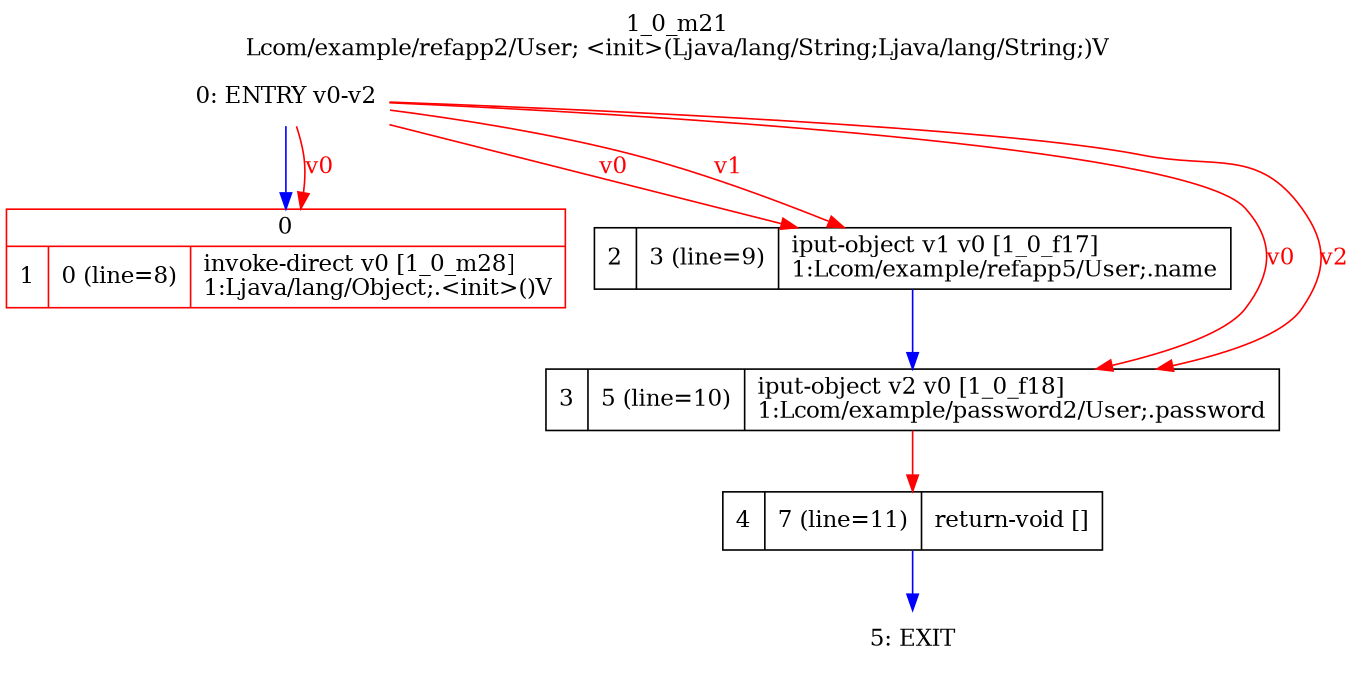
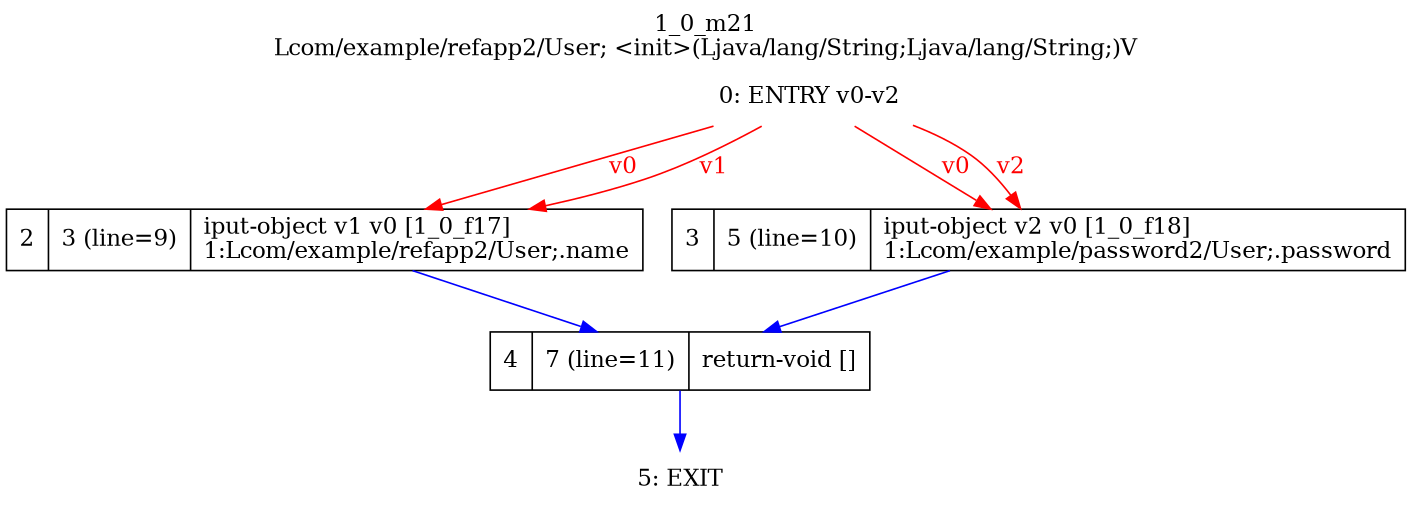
node "0": removed
node "2": text "1:Lcom/example/refapp5/User;.name" -> "1:Lcom/example/refapp2/User;.name"
edge "2" -> "3": now "2" -> "4"
edge "3" -> "4": color red -> blue
